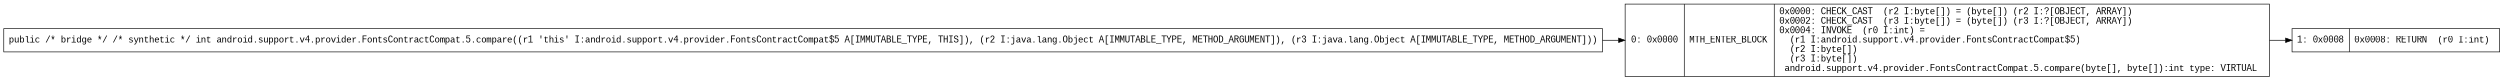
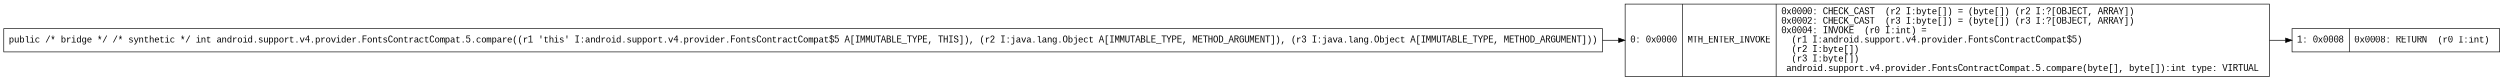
node "0: 0x0000": text "MTH_ENTER_BLOCK" -> "MTH_ENTER_INVOKE"
